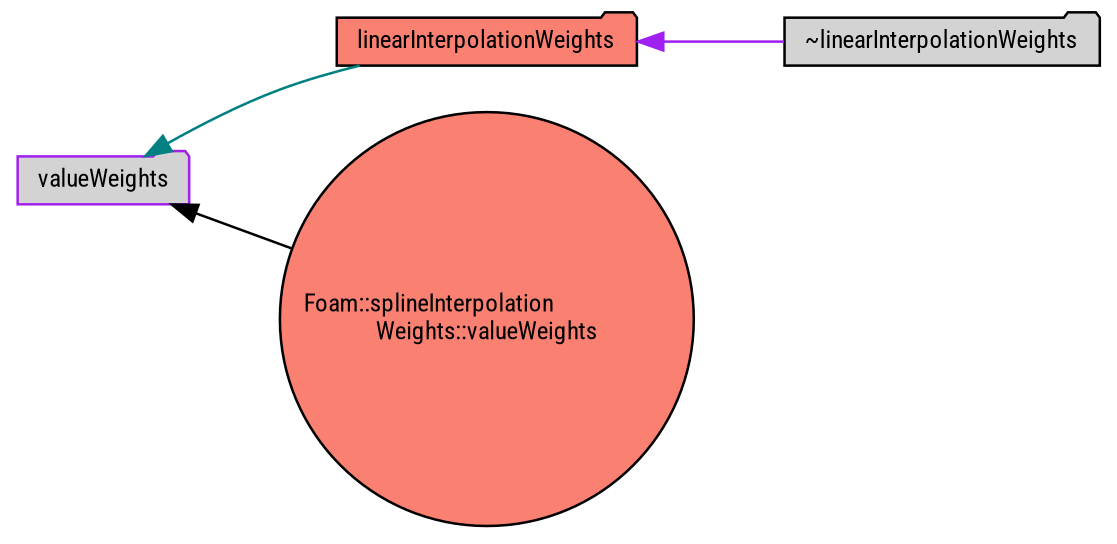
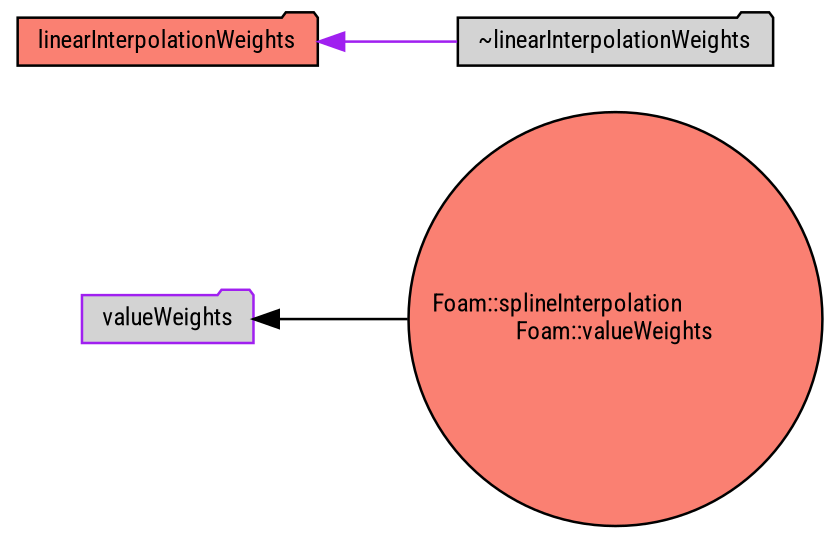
edge "linearInterpolationWeights" -> "valueWeights": removed
node "Foam::splineInterpolation Weights::valueWeights": label "Foam::splineInterpolation Weights::valueWeights" -> "Foam::splineInterpolation Foam::valueWeights"
